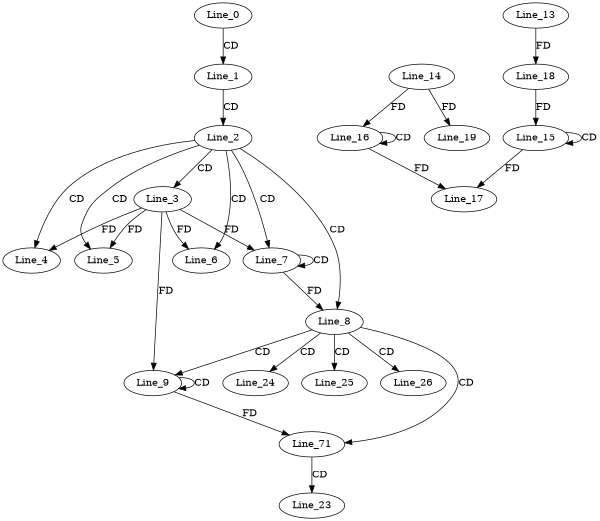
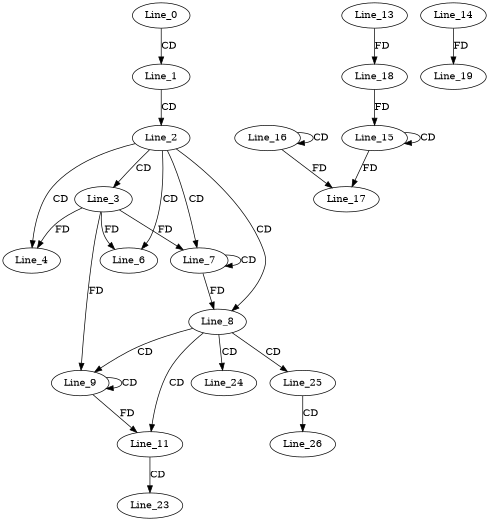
edge "Line_14" -> "Line_16": removed, label "FD"
node "Line_5": removed
edge "Line_8" -> "Line_26": now "Line_25" -> "Line_26"
node "Line_71": label "Line_71" -> "Line_11"
